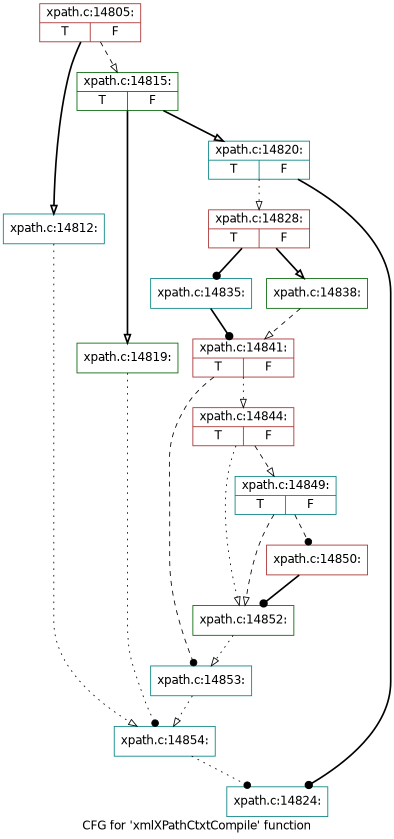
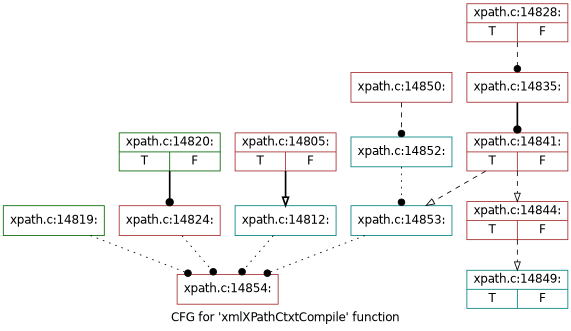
node "xpath.c:14815:": removed
node "xpath.c:14820:": color teal -> darkgreen
edge "xpath.c:14820:" -> "xpath.c:14828:": removed
edge "xpath.c:14828:" -> "xpath.c:14835:": style bold -> dashed
node "xpath.c:14835:": color teal -> brown
node "xpath.c:14838:": removed
edge "xpath.c:14841:" -> "xpath.c:14844:": style dotted -> dashed
edge "xpath.c:14812:" -> "xpath.c:14854:": arrowhead onormal -> dot
edge "xpath.c:14841:" -> "xpath.c:14853:": arrowhead dot -> onormal
edge "xpath.c:14844:" -> "xpath.c:14852:": removed
edge "xpath.c:14849:" -> "xpath.c:14850:": removed
edge "xpath.c:14849:" -> "xpath.c:14852:": removed
edge "xpath.c:14850:" -> "xpath.c:14852:": style bold -> dashed
node "xpath.c:14852:": color darkgreen -> teal
edge "xpath.c:14852:" -> "xpath.c:14853:": arrowhead onormal -> dot
edge "xpath.c:14853:" -> "xpath.c:14854:": arrowhead onormal -> dot
node "xpath.c:14854:": color teal -> brown
edge "xpath.c:14854:" -> "xpath.c:14824:": reversed
node "xpath.c:14824:": color teal -> brown
